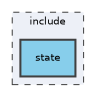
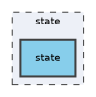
cluster "include": label "include" -> "state"
